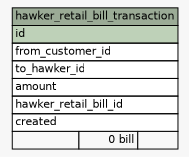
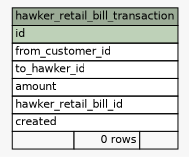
node "hawker_retail_bill_transaction": text "0 bill" -> "0 rows"
